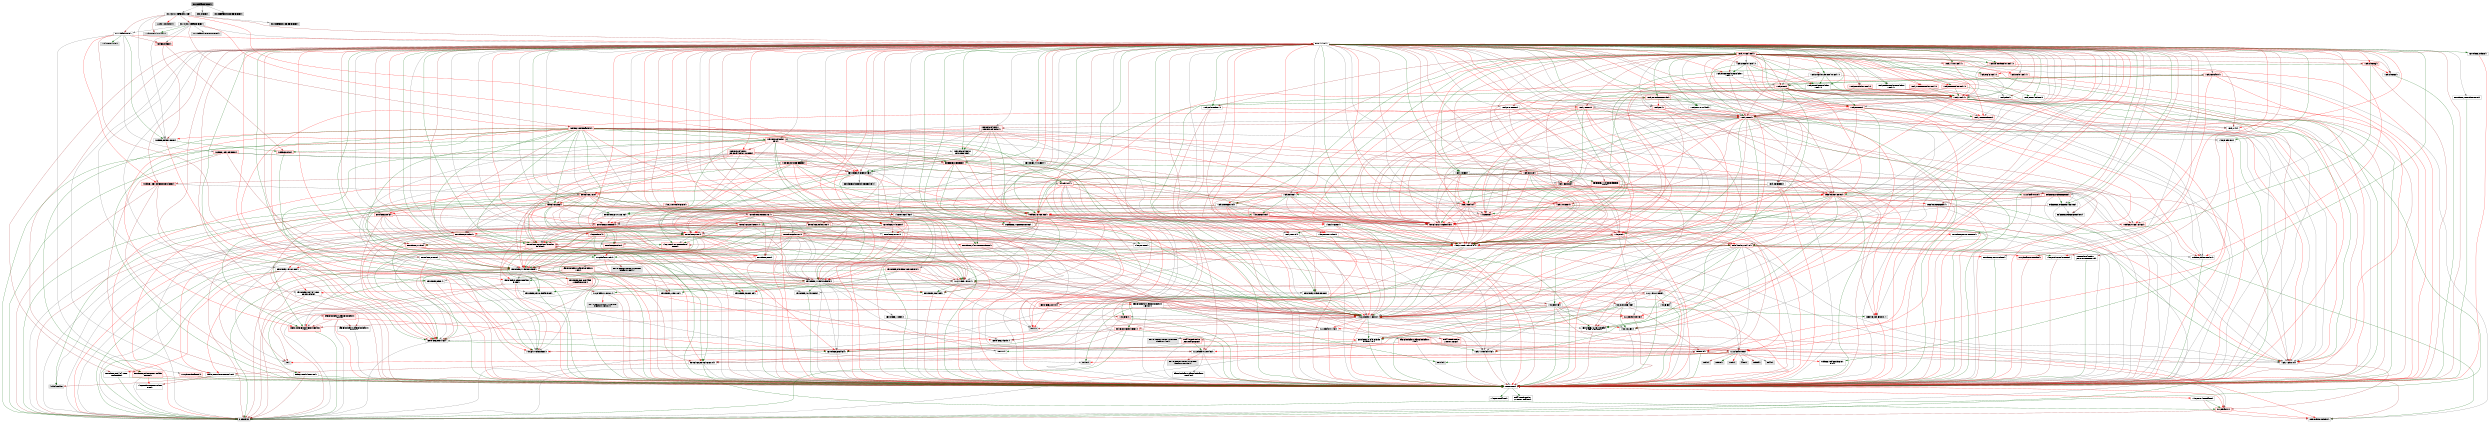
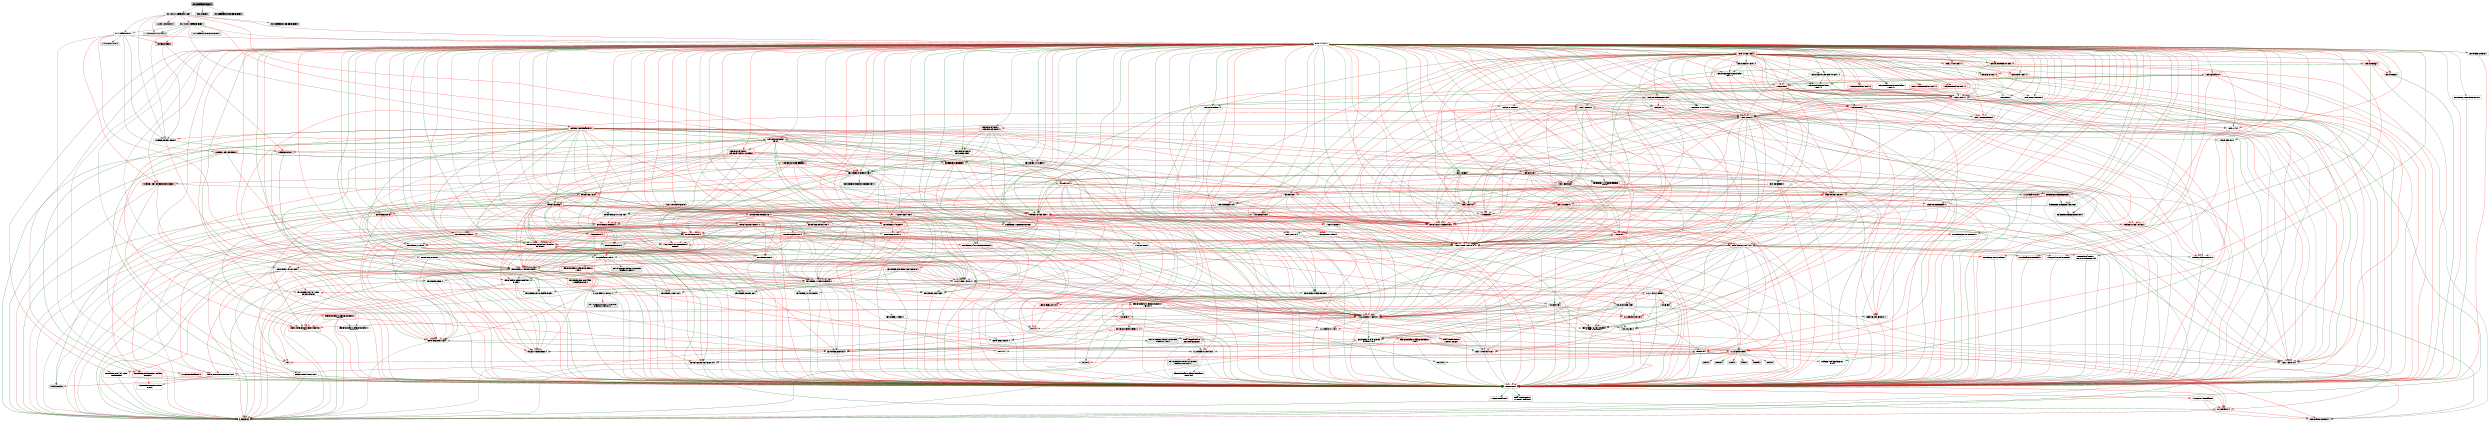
edge "CoreMinimal.h" -> "atomic": now "CoreMinimal.h" -> "Misc/DateTime.h"
edge "Templates/UniquePtr.h" -> "Templates/Requires.h": now "Templates/UniquePtr.h" -> "COMPILED_PLATFORM_HEADER (PlatformMisc.h)"
edge "Misc/Optional.h" -> "Misc/IntrusiveUnsetOptional State.h": added
